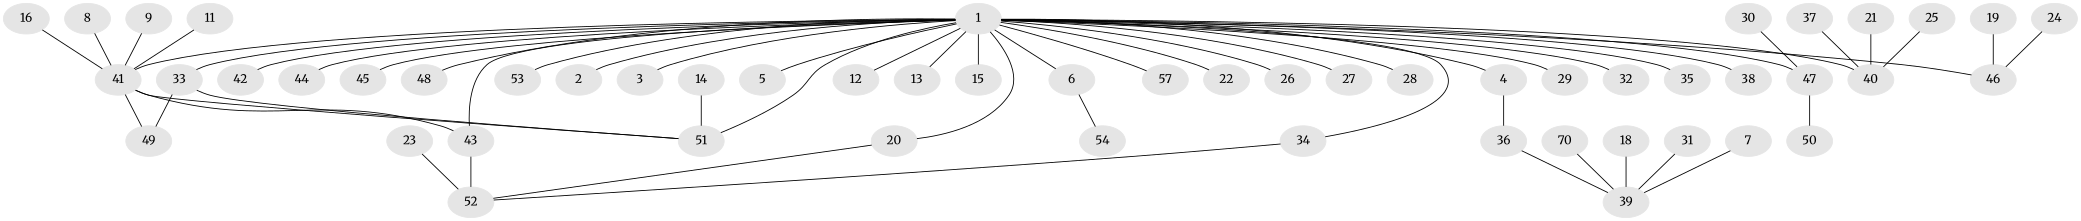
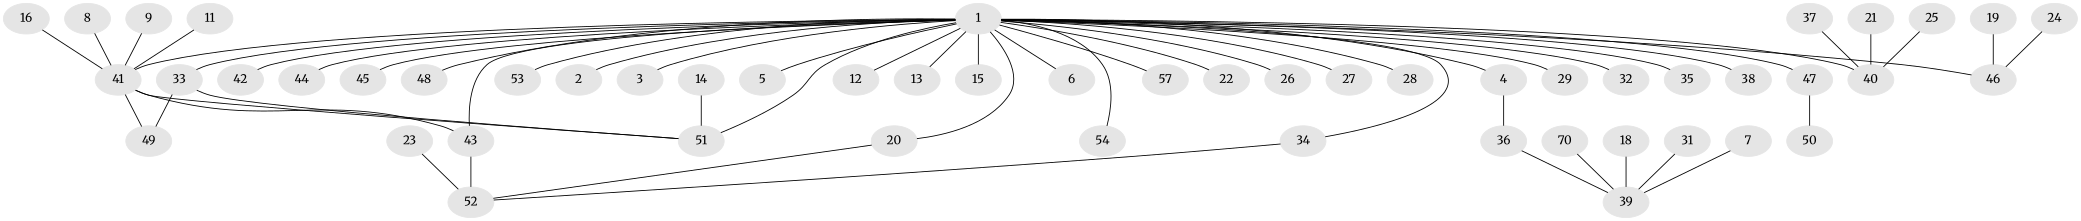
node "30": removed
edge "6" -- "54": now "1" -- "54"
